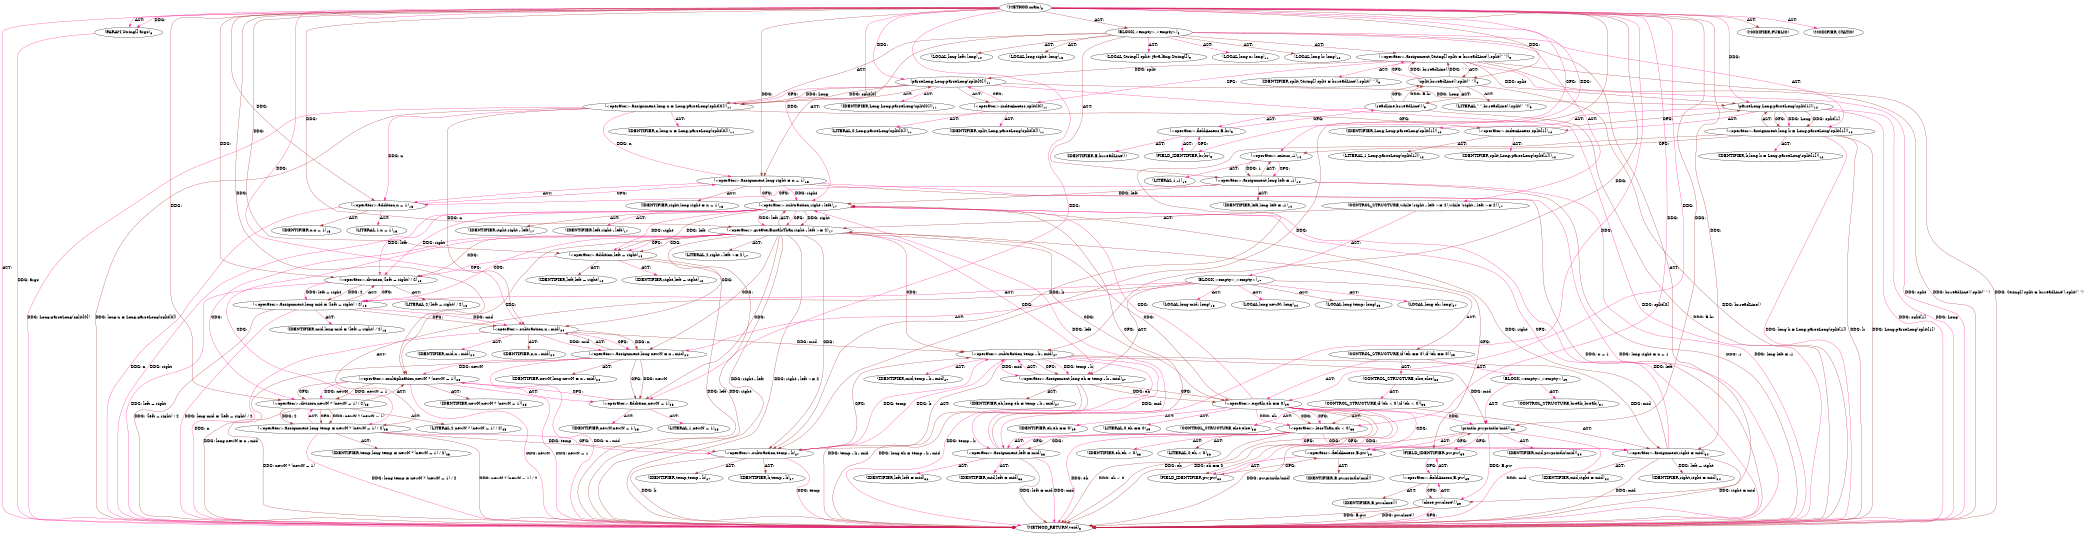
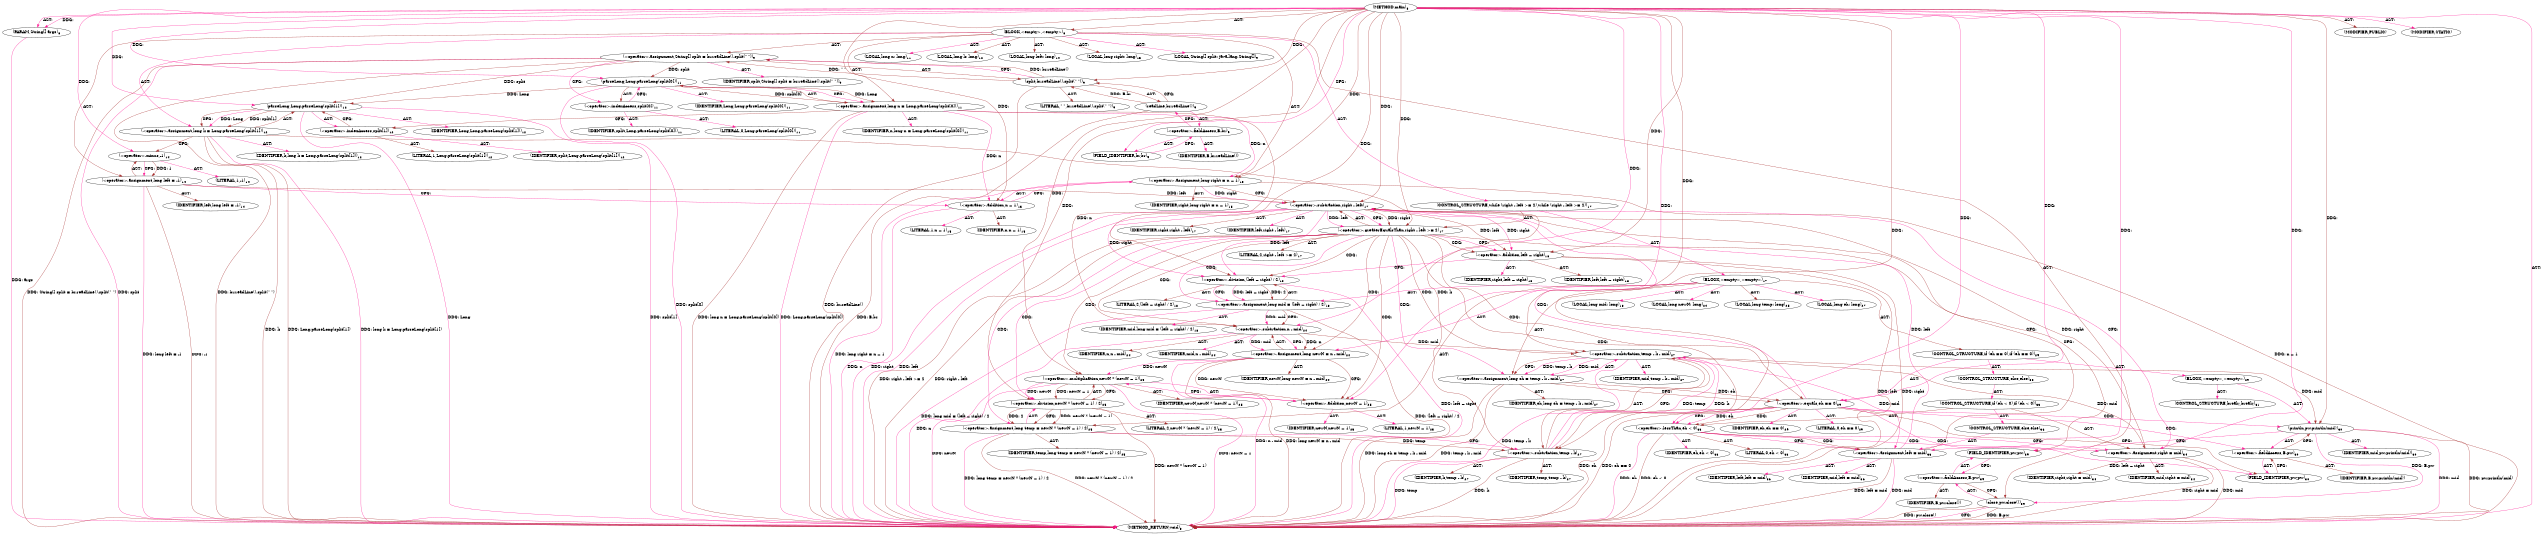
edge "(METHOD,main)" -> "(<operator>.assignment,right = mid)": color brown -> deeppink
edge "(METHOD,main)" -> "(<operator>.subtraction,right - left)": color deeppink -> brown
edge "(<operator>.equals,eh == 0)" -> "(<operator>.greaterEqualsThan,right - left >= 2)": removed, label "CDG:"
